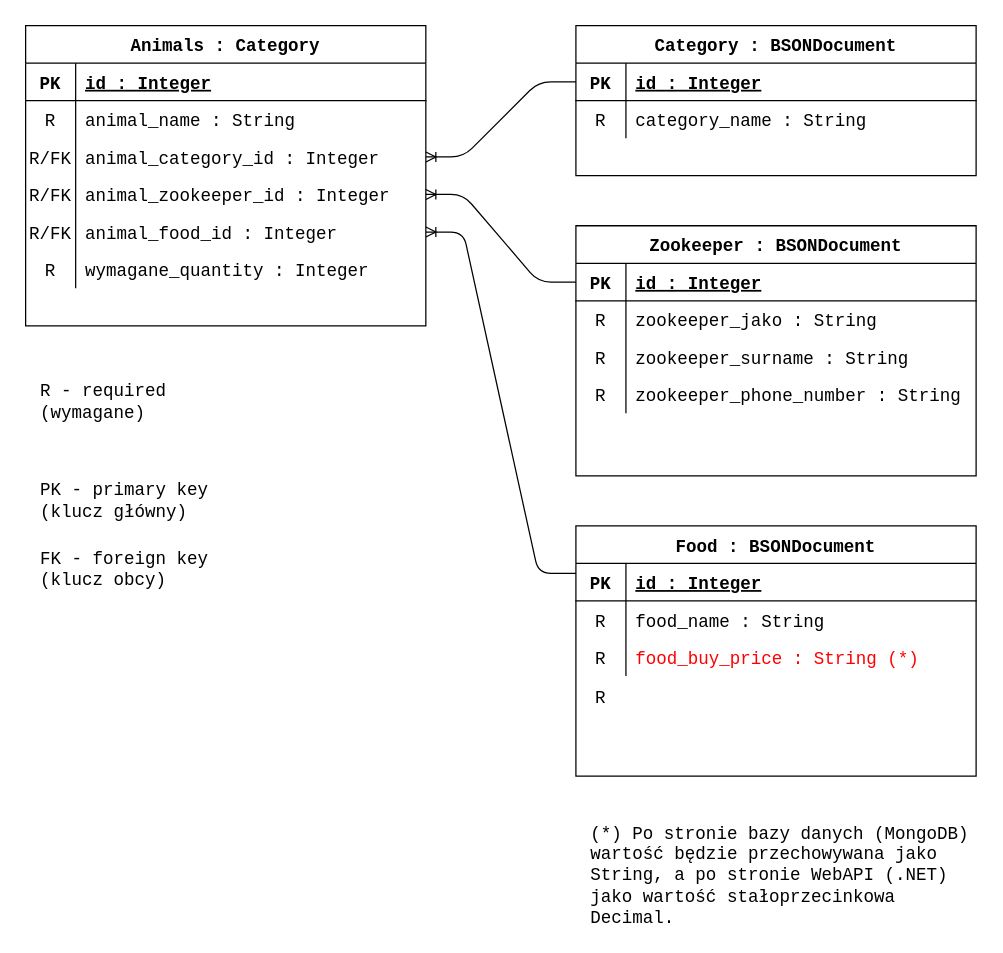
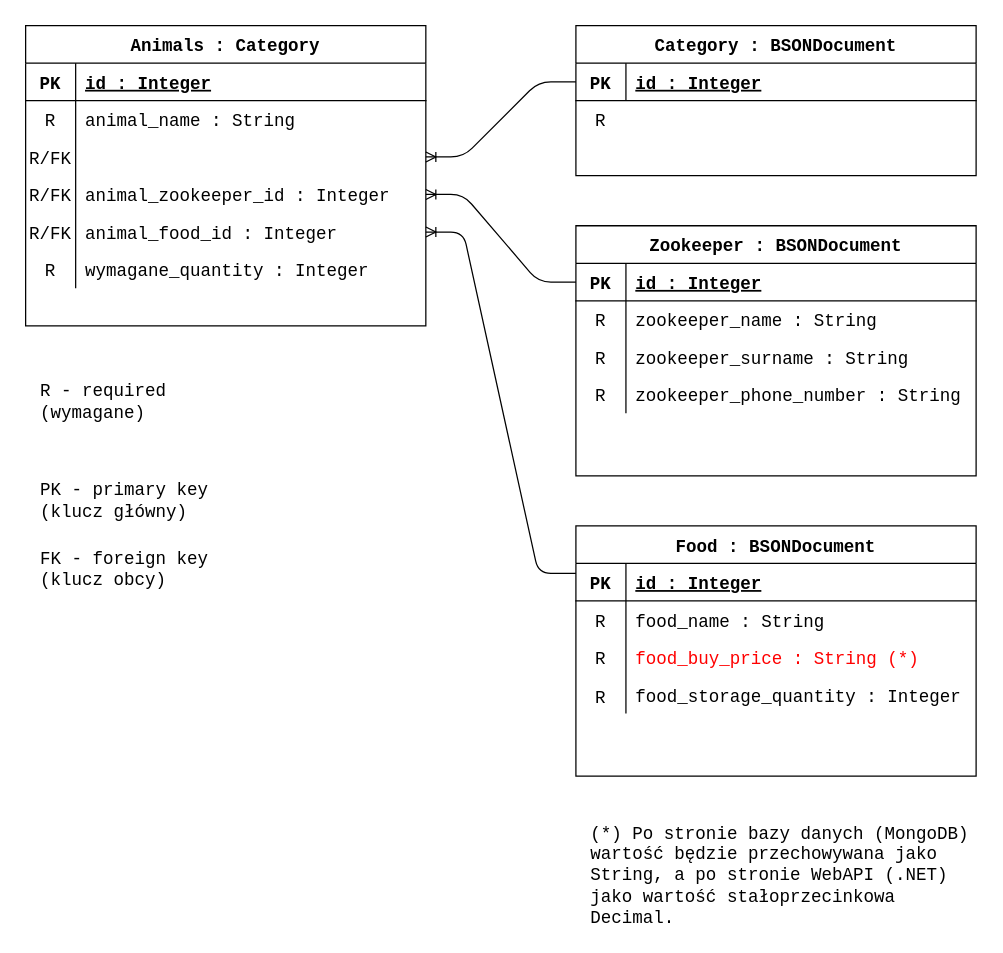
node "category_name : String": removed
node "animal_category_id : Integer": removed
node "zookeeper_jako : String": label "zookeeper_jako : String" -> "zookeeper_name : String"
node "food_storage_quantity : Integer": added
